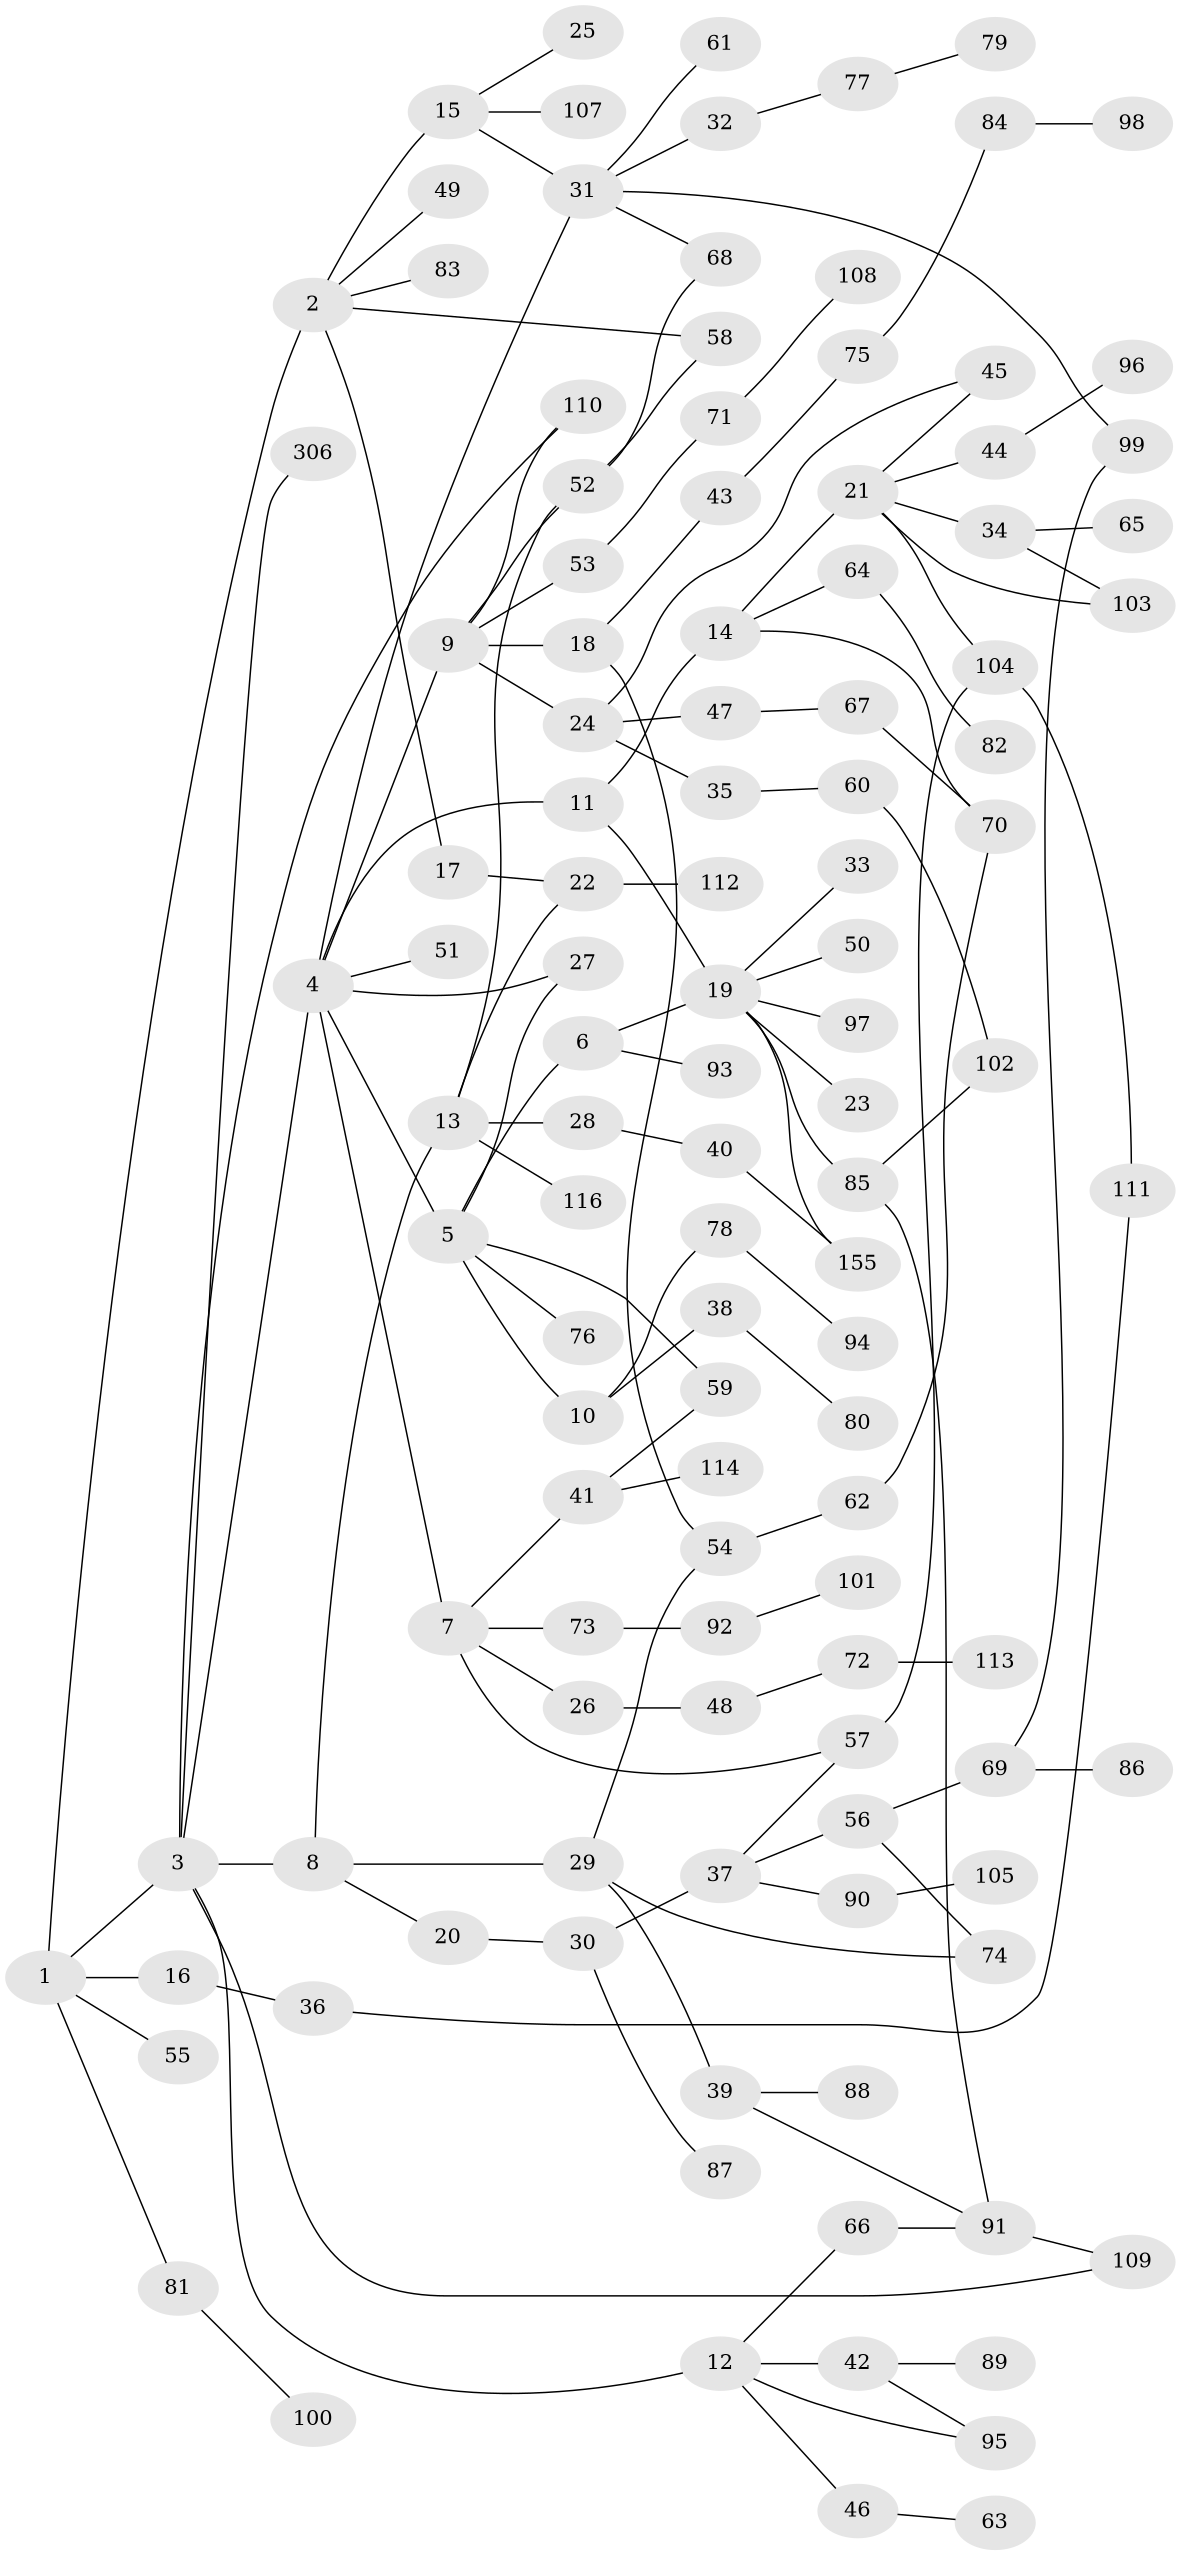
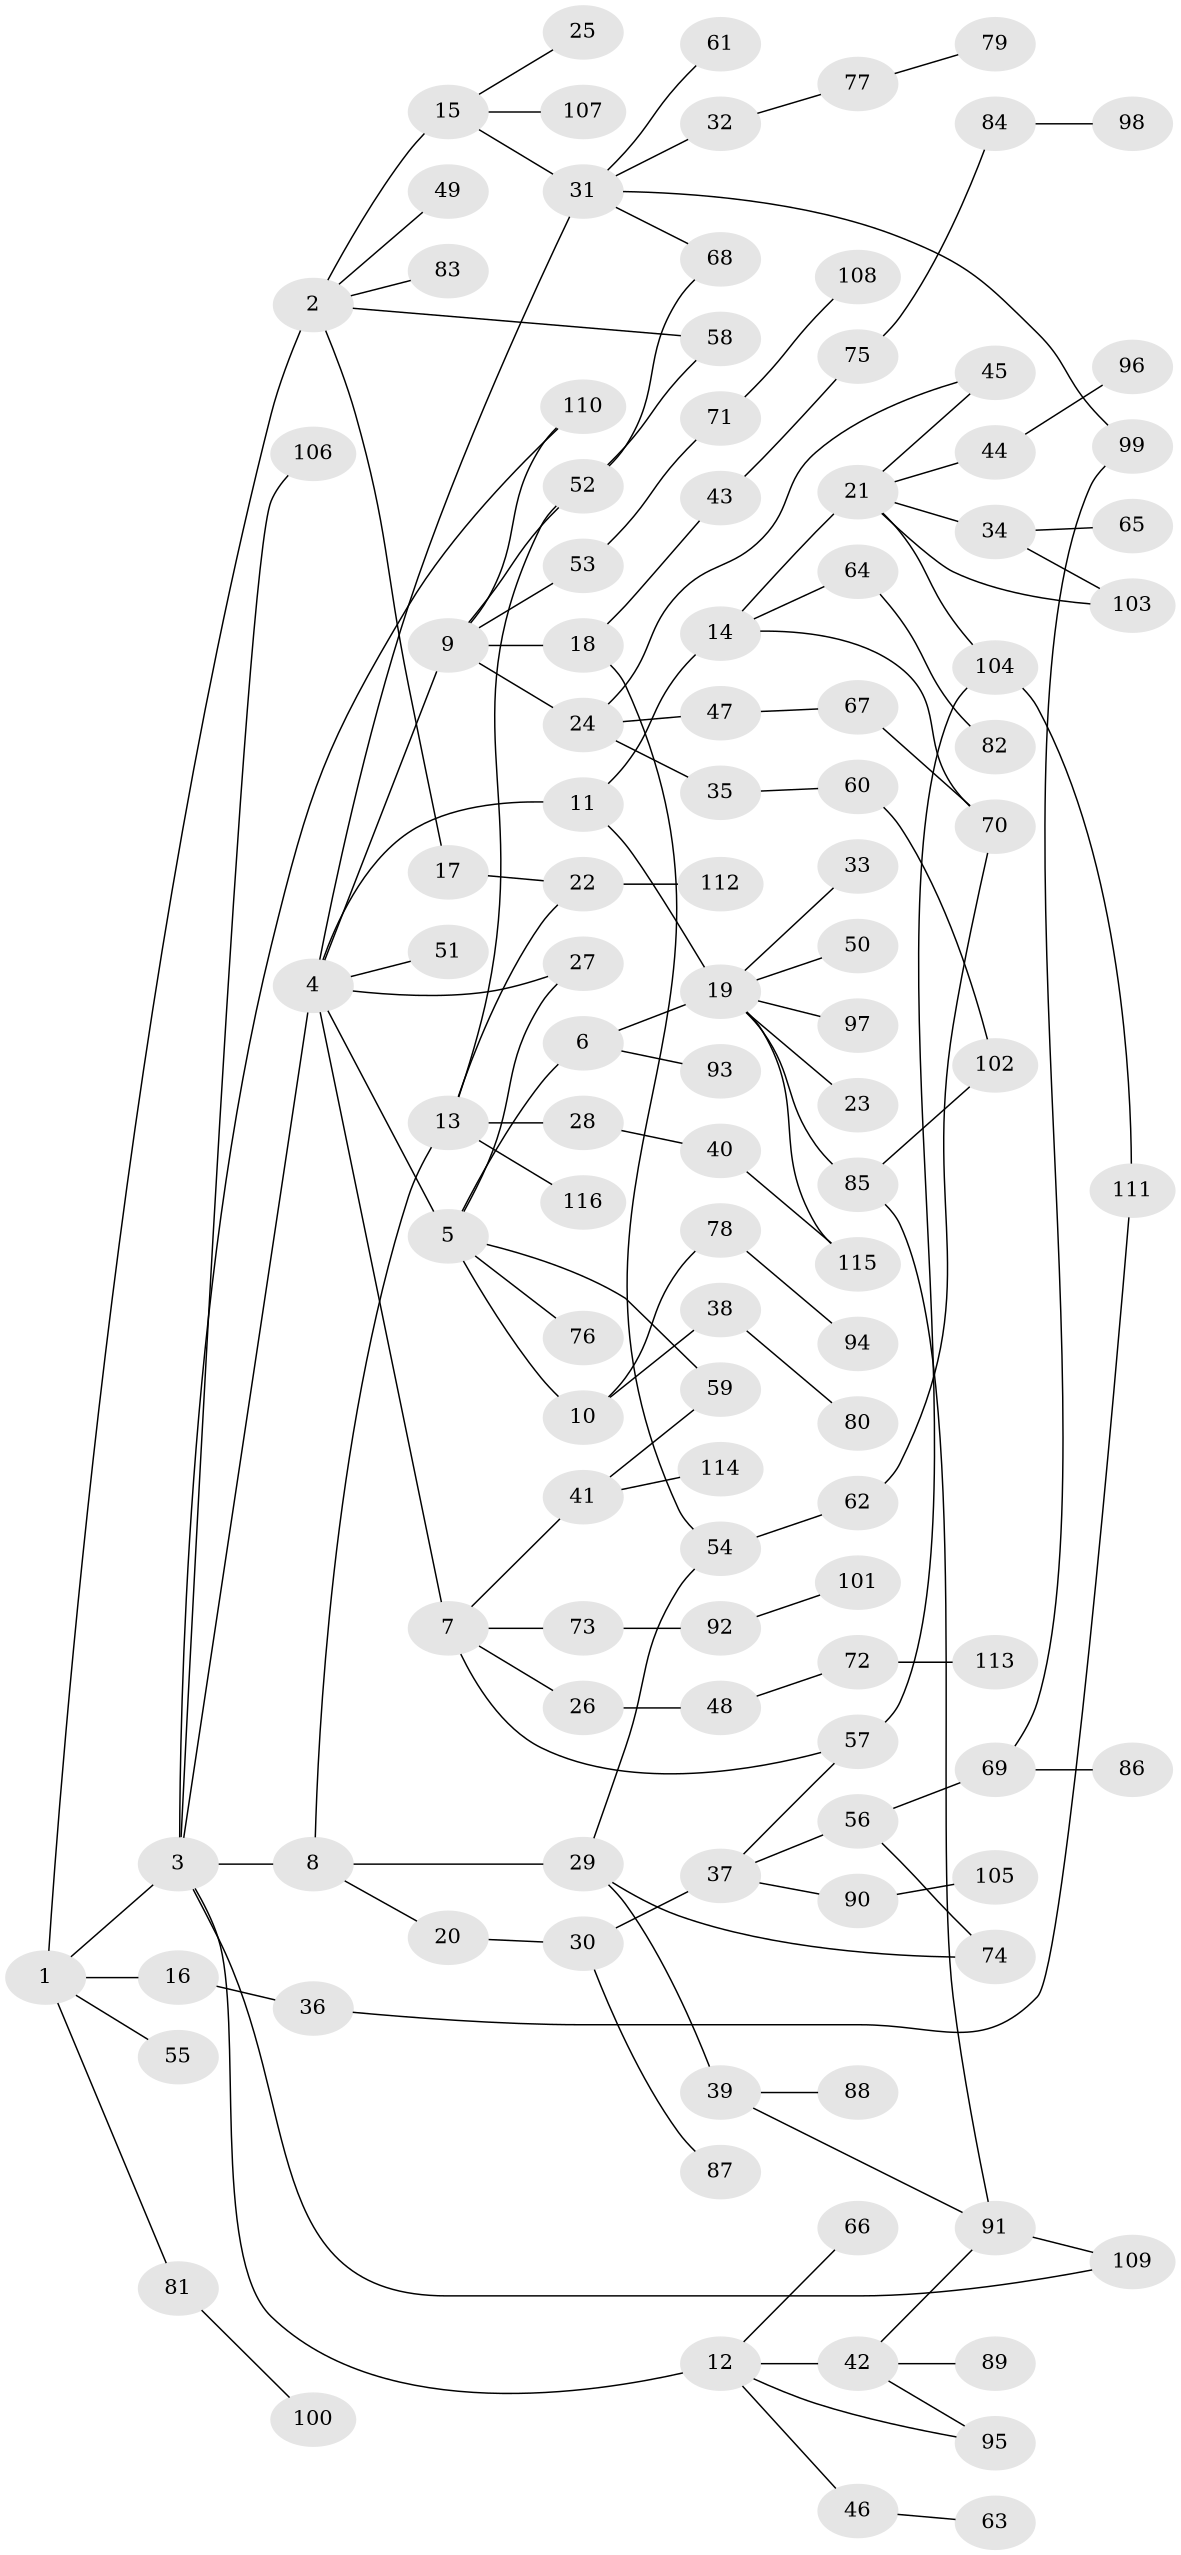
node "306": label "306" -> "106"
node "155": label "155" -> "115"
edge "66" -- "91": now "42" -- "91"
